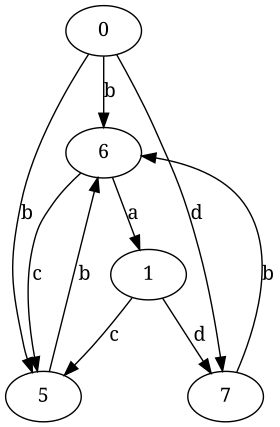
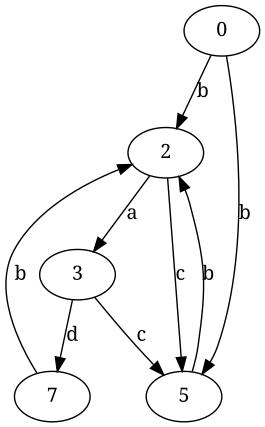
node "6": label "6" -> "2"
edge "0" -> "7": removed, label "d"
node "1": label "1" -> "3"
